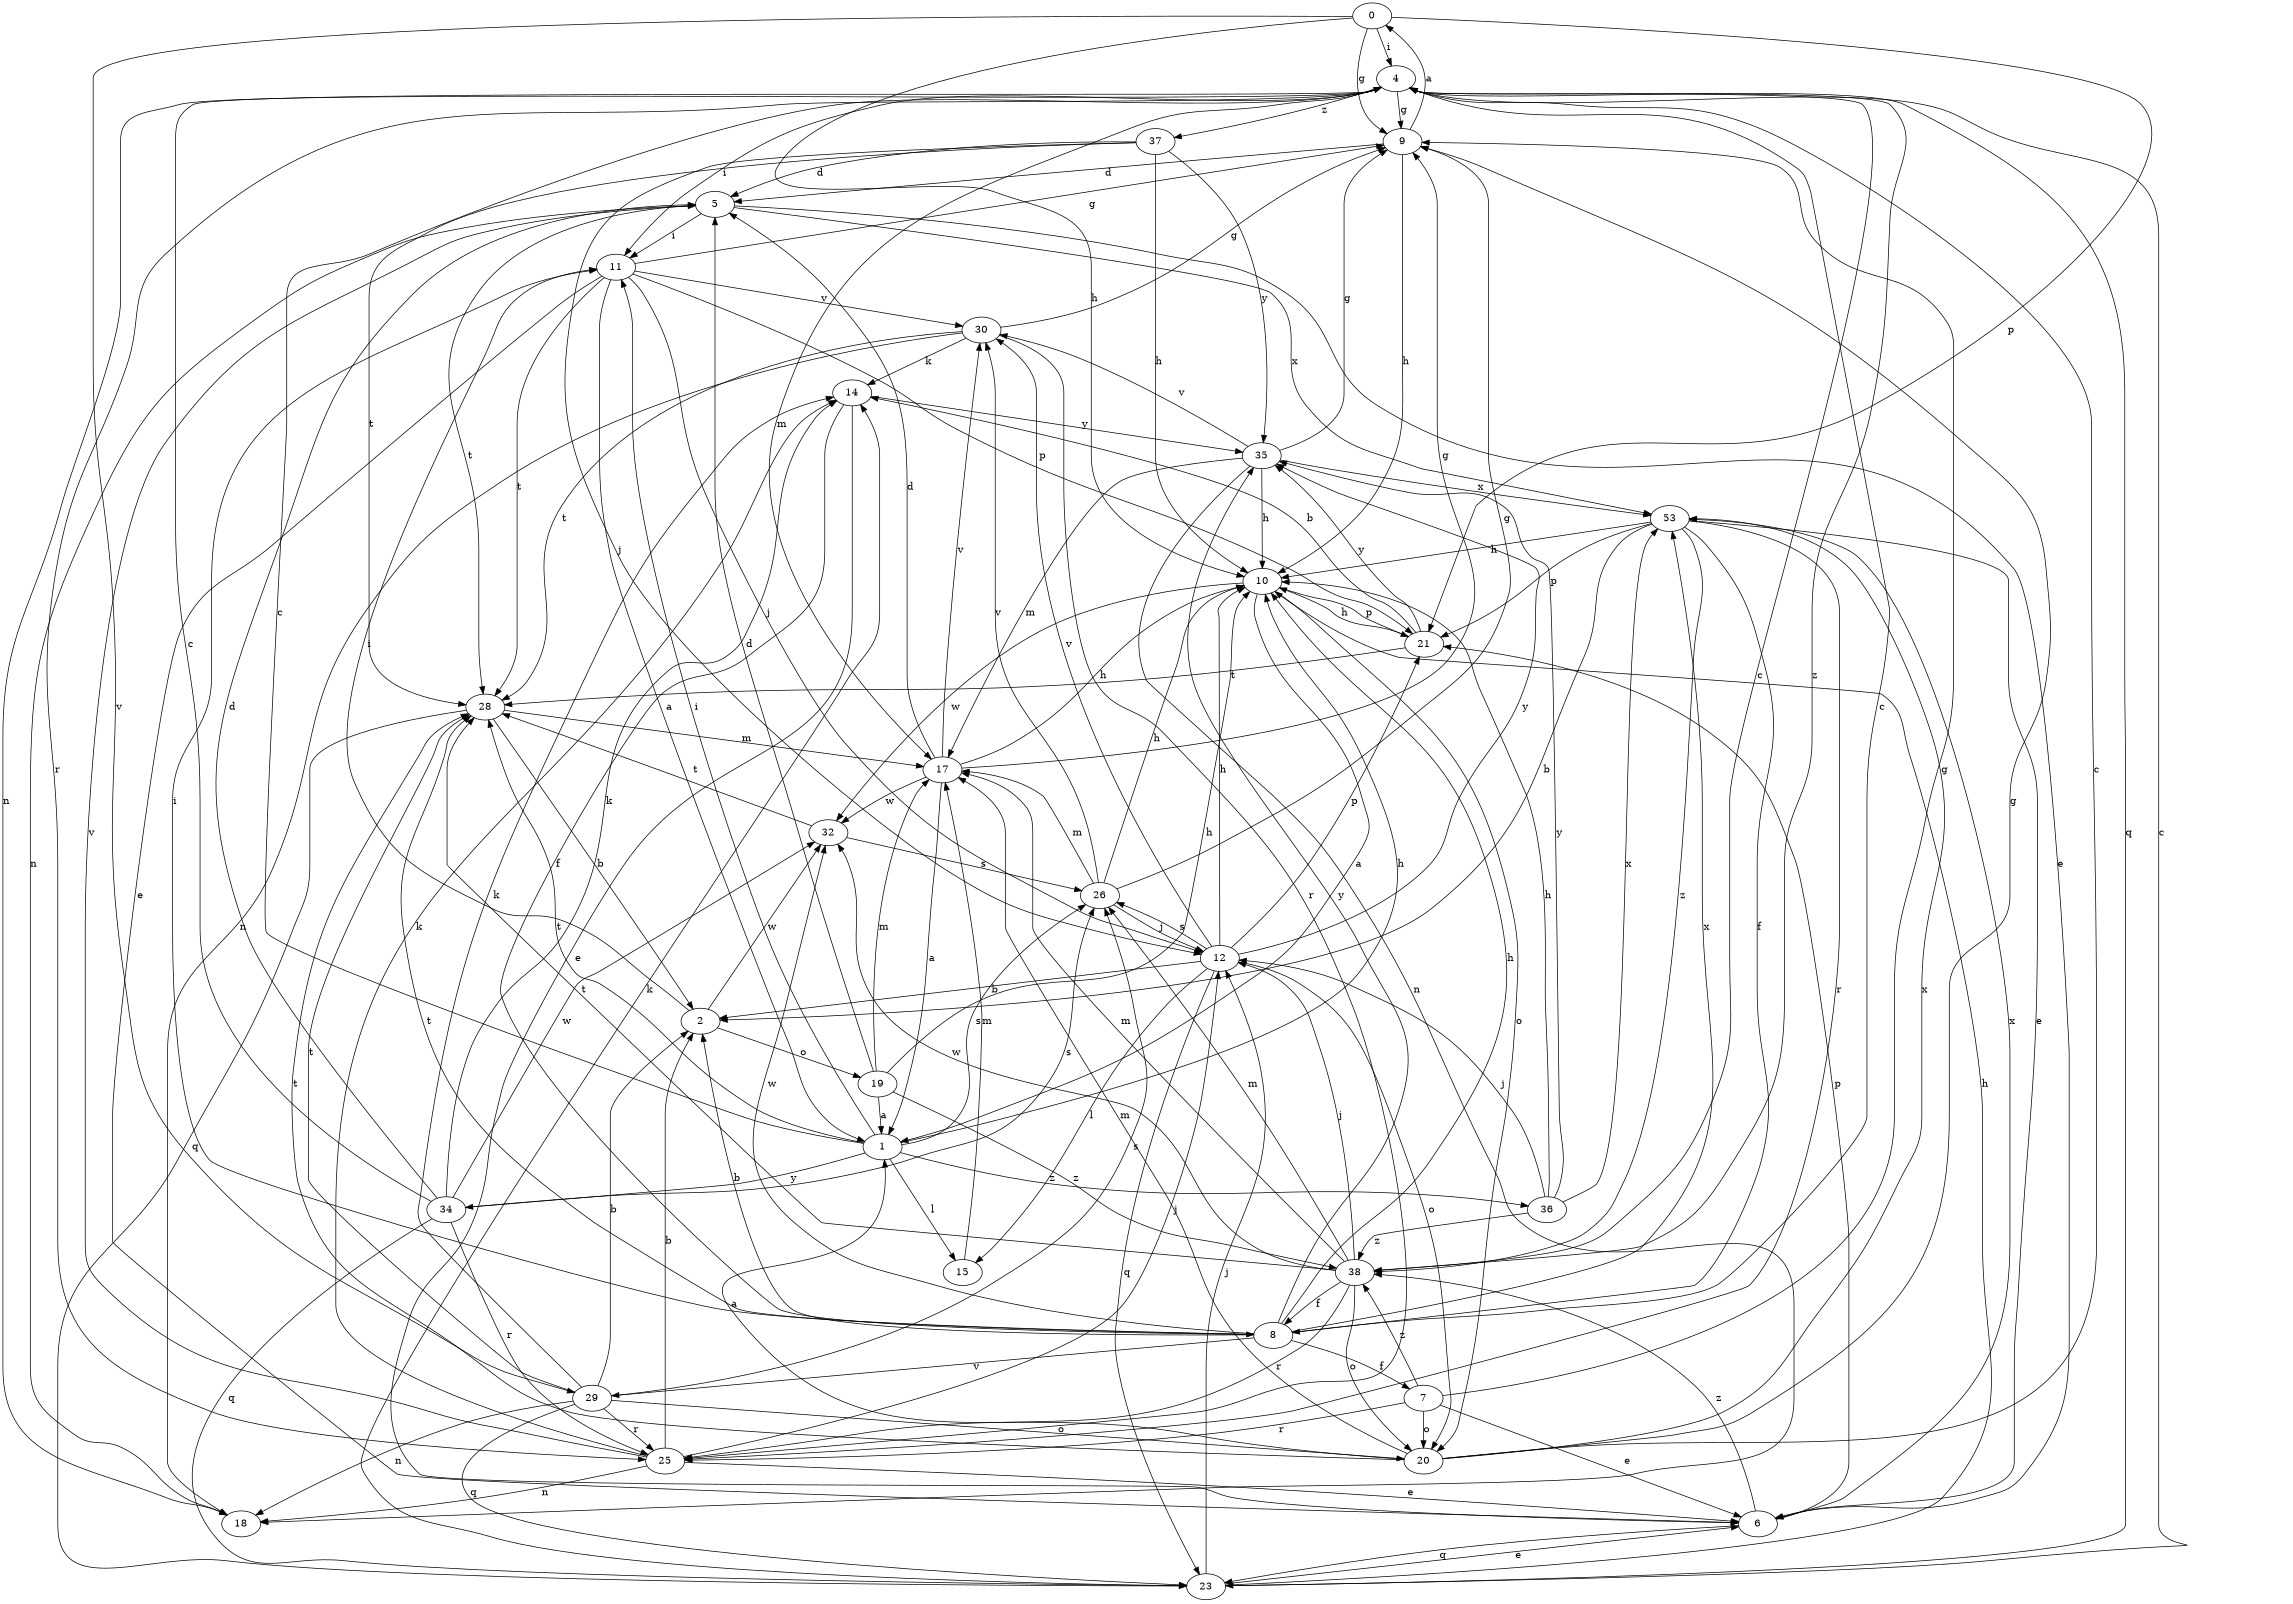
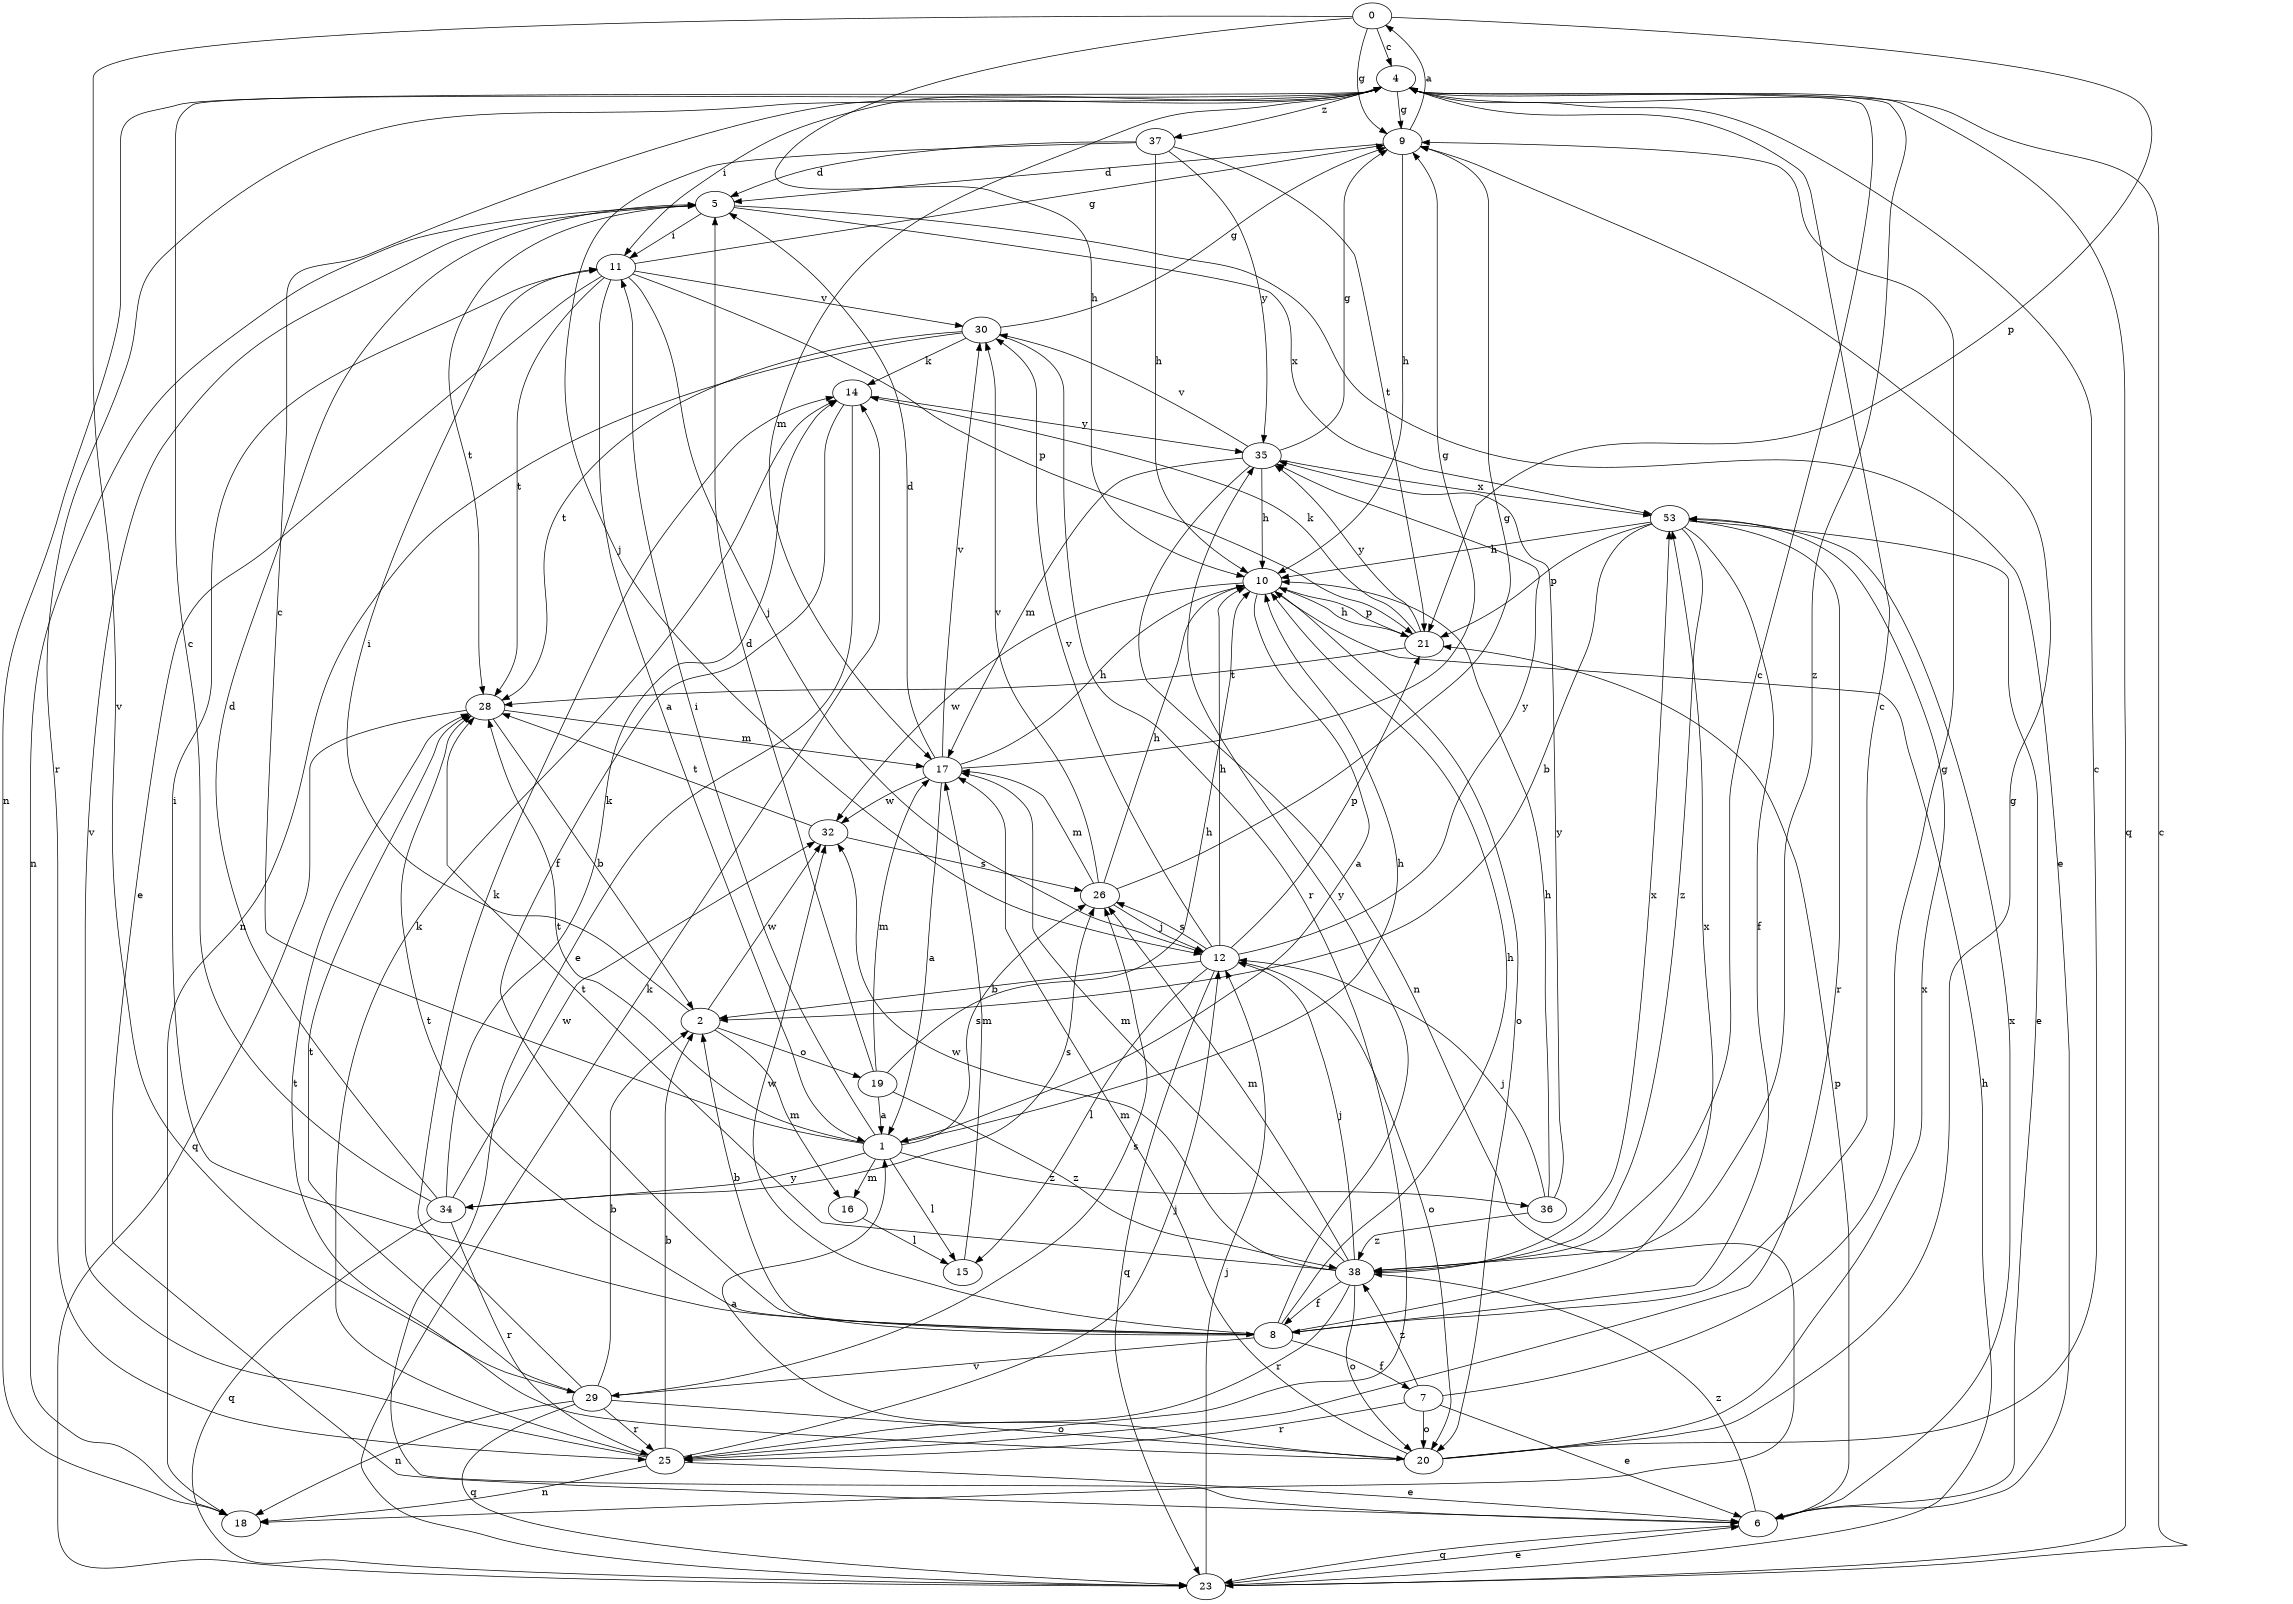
edge "0" -> "4": label "i" -> "c"
edge "37" -> "28": now "37" -> "21"
edge "21" -> "14": label "b" -> "k"
edge "36" -> "53": now "38" -> "53"
node "16": added
